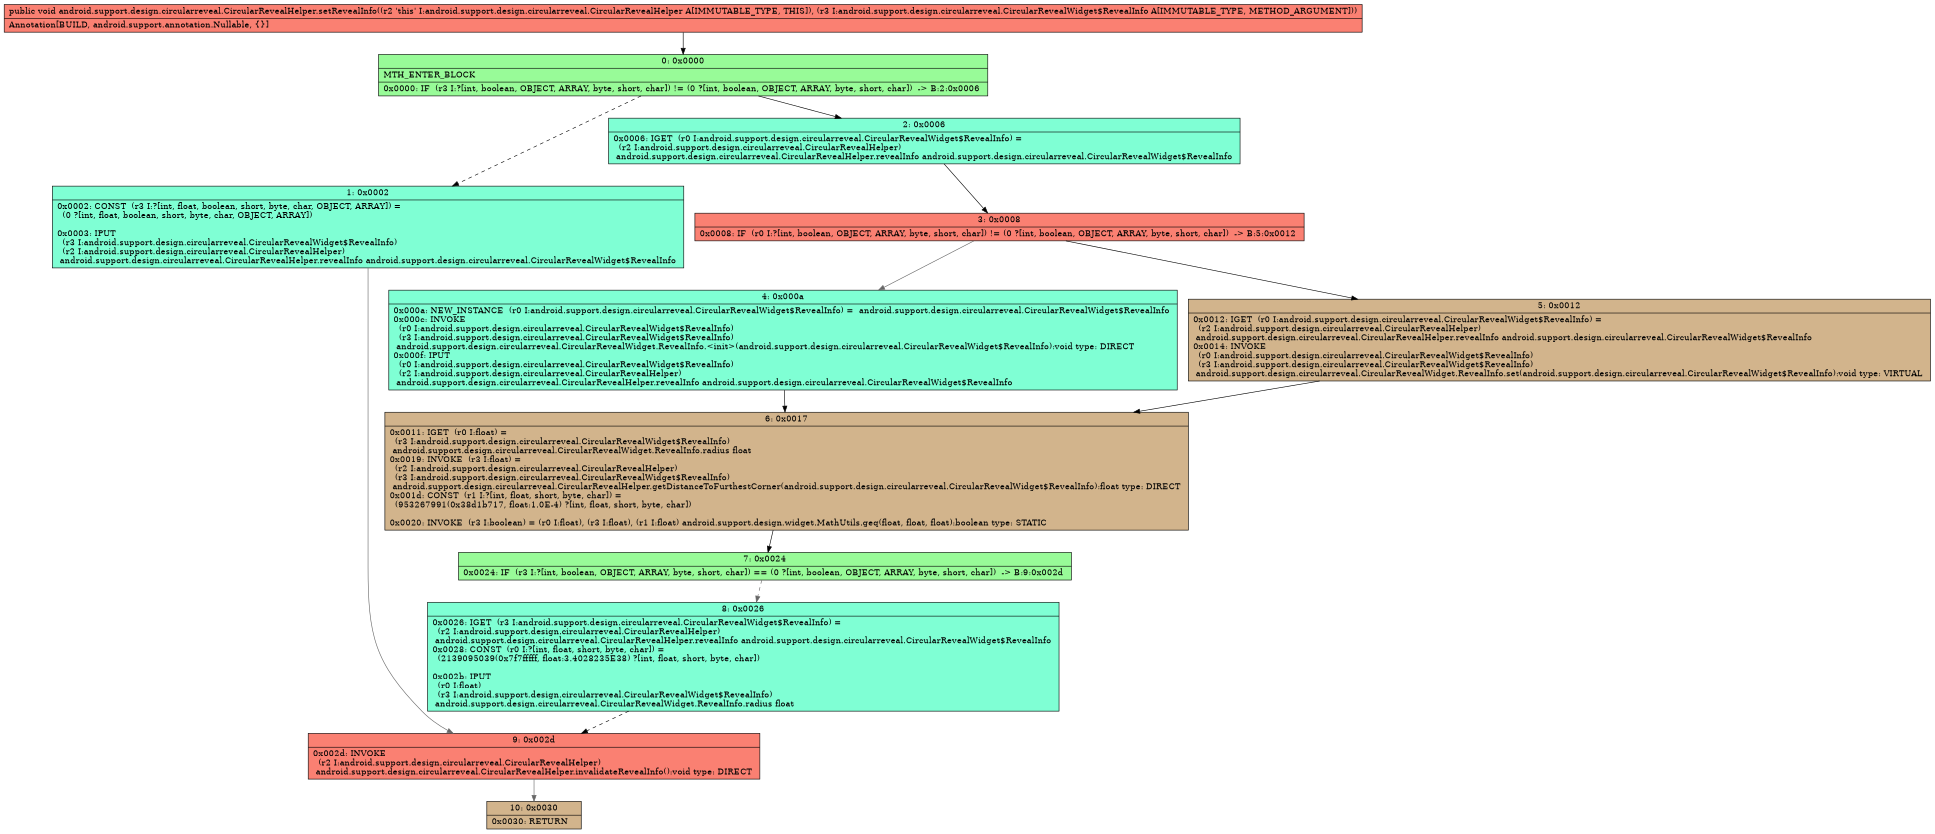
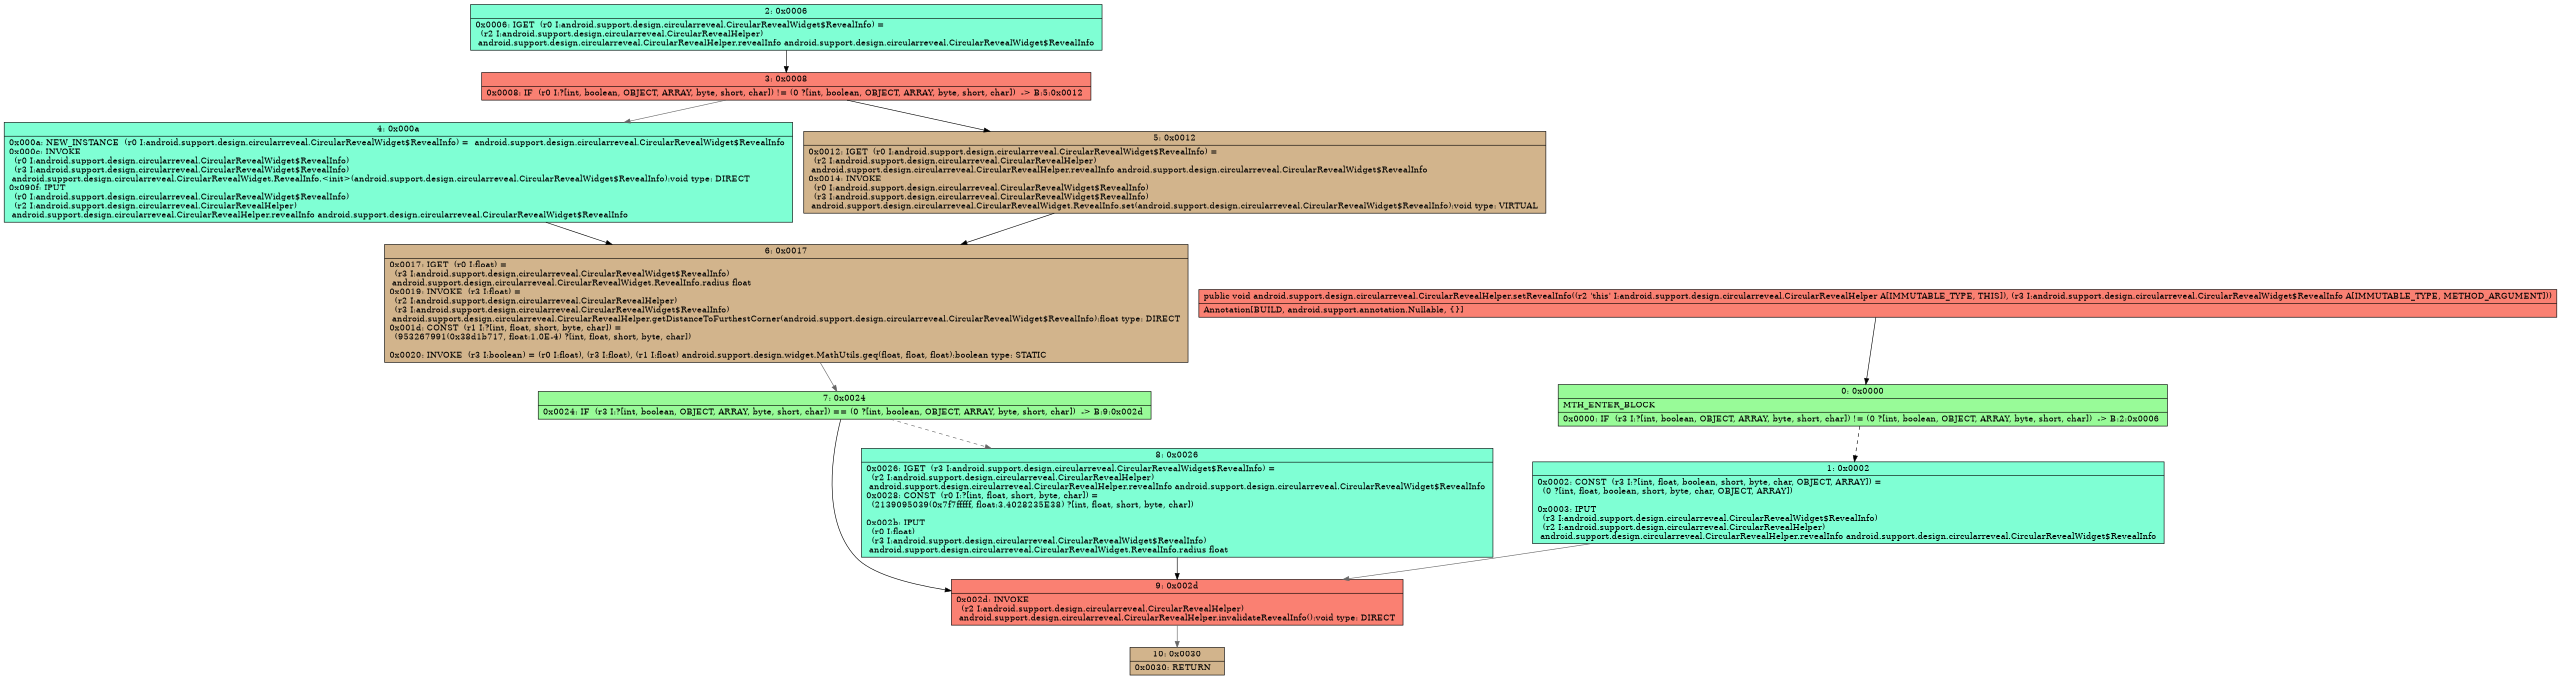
edge "0: 0x0000" -> "2: 0x0006": removed
node "4: 0x000a": text "0x000f: IPUT" -> "0x090f: IPUT"
node "6: 0x0017": text "0x0011: IGET  (r0 I:float) =" -> "0x0017: IGET  (r0 I:float) ="
edge "7: 0x0024" -> "9: 0x002d": added
edge "6: 0x0017" -> "7: 0x0024": color black -> gray40
edge "8: 0x0026" -> "9: 0x002d": style dashed -> solid
